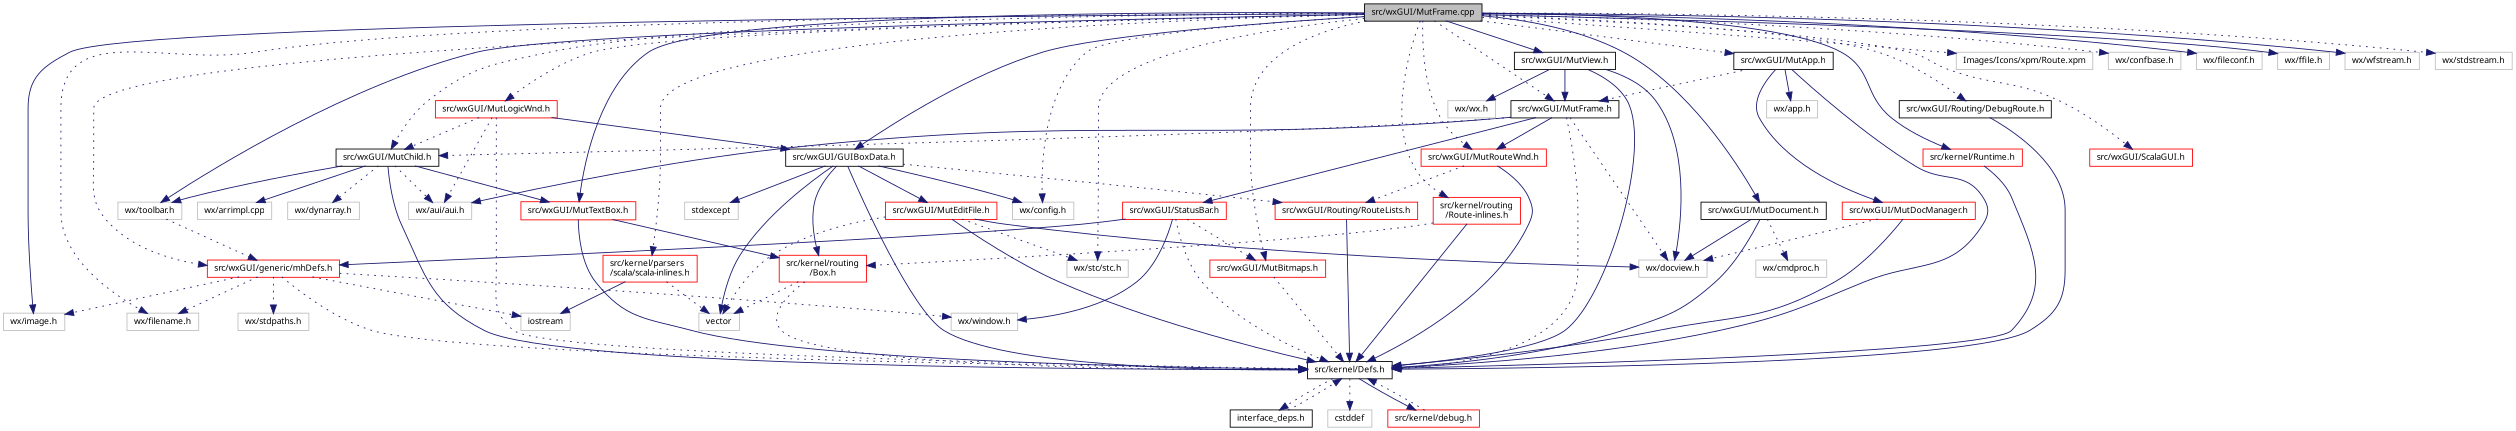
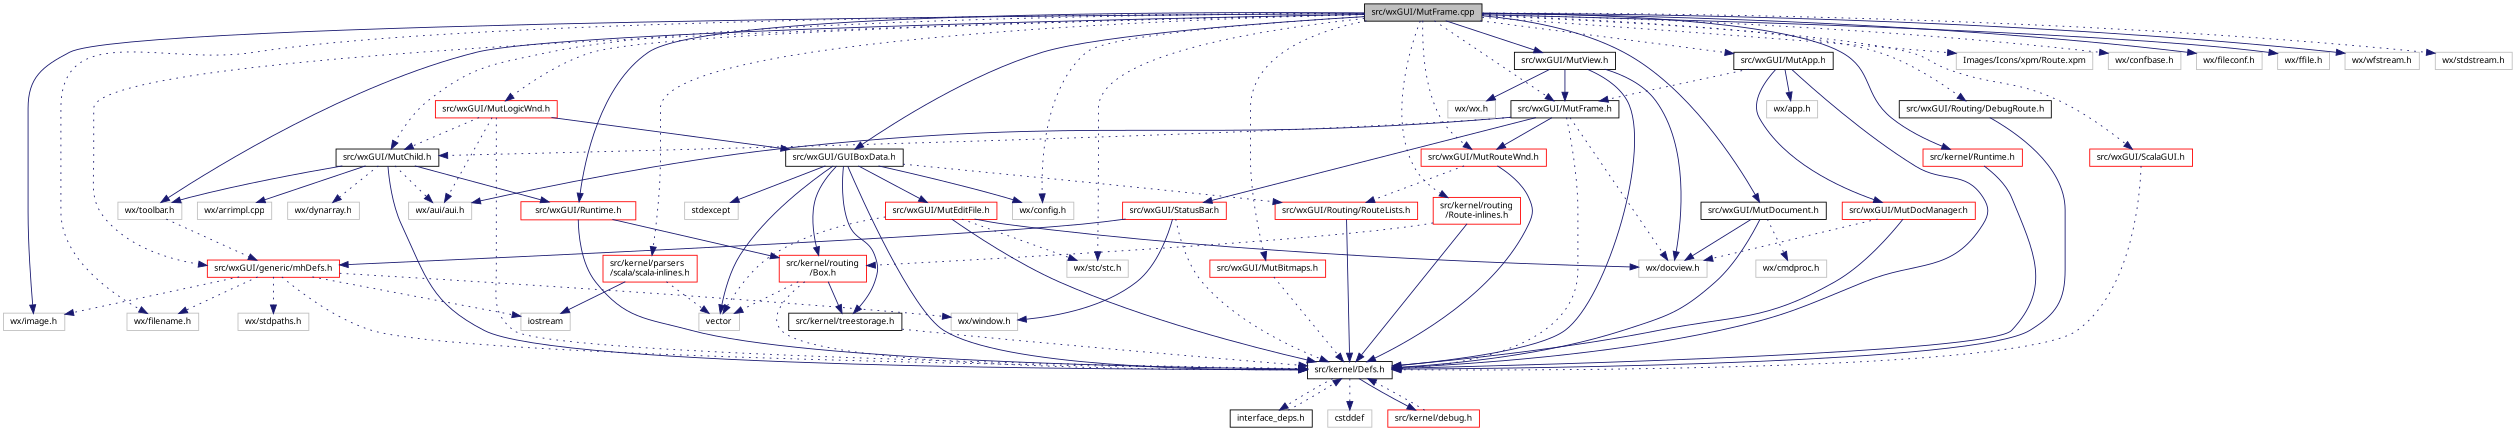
node "src/wxGUI/MutTextBox.h": label "src/wxGUI/MutTextBox.h" -> "src/wxGUI/Runtime.h"
edge "src/wxGUI/StatusBar.h" -> "src/wxGUI/MutBitmaps.h": removed
node "src/kernel/treestorage.h": added
edge "src/wxGUI/ScalaGUI.h" -> "src/kernel/Defs.h": added
